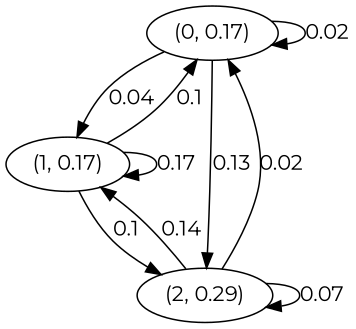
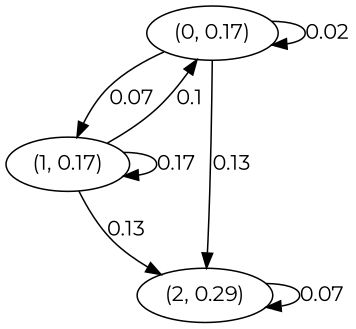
edge "(0, 0.17)" -> "(1, 0.17)": label "0.04" -> "0.07"
edge "(2, 0.29)" -> "(0, 0.17)": removed, label "0.02"
edge "(1, 0.17)" -> "(2, 0.29)": label "0.1" -> "0.13"
edge "(2, 0.29)" -> "(1, 0.17)": removed, label "0.14"
